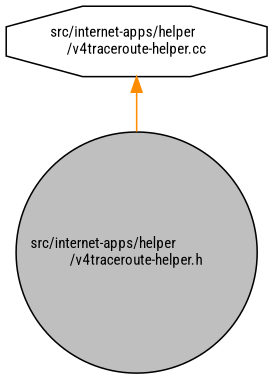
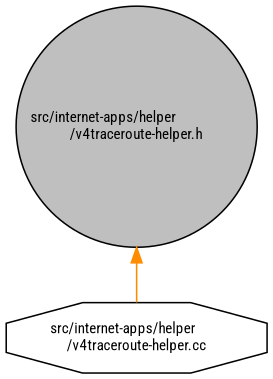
edge "src/internet-apps/helper /v4traceroute-helper.h" -> "src/internet-apps/helper /v4traceroute-helper.cc": reversed
